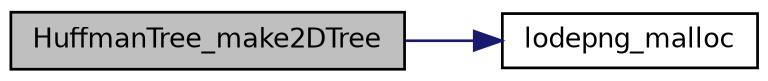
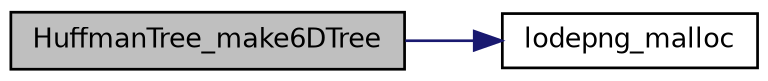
node "HuffmanTree_make2DTree": label "HuffmanTree_make2DTree" -> "HuffmanTree_make6DTree"
